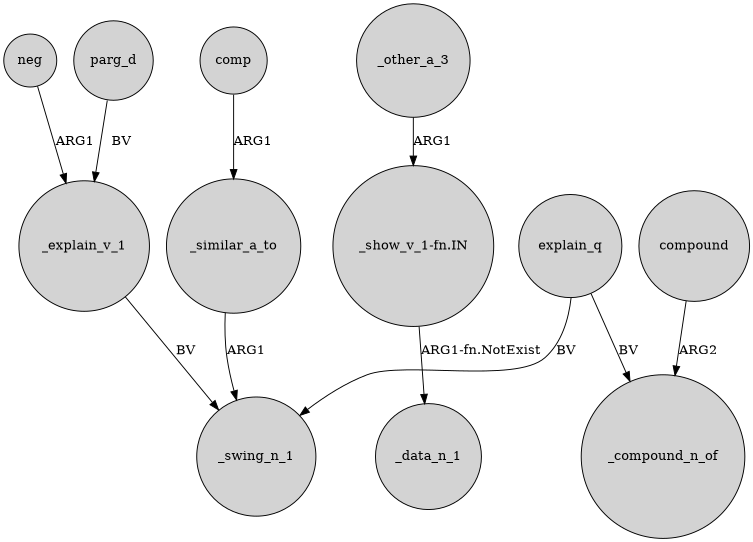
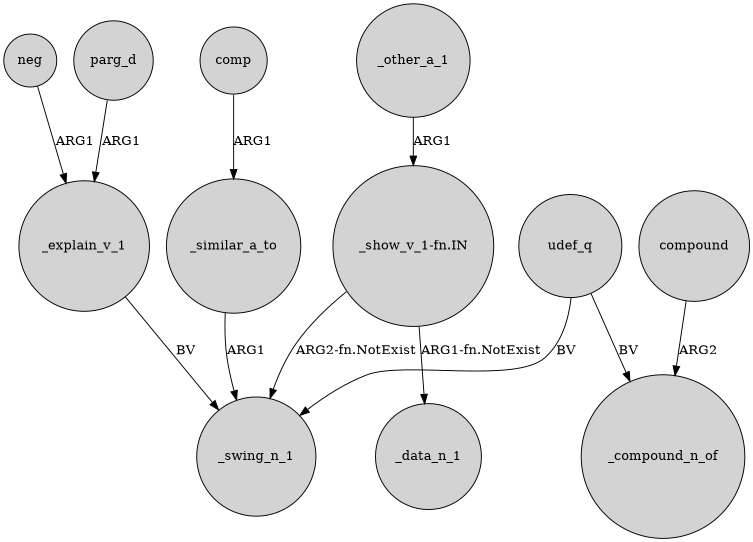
node "_other_a_3": label "_other_a_3" -> "_other_a_1"
edge "parg_d" -> "_explain_v_1": label "BV" -> "ARG1"
node "explain_q": label "explain_q" -> "udef_q"
edge "_show_v_1-fn.IN" -> "_swing_n_1": added, label "ARG2-fn.NotExist"
